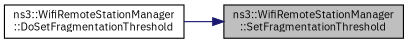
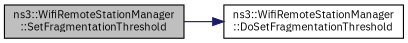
edge "ns3::WifiRemoteStationManager ::DoSetFragmentationThreshold" -> "ns3::WifiRemoteStationManager ::SetFragmentationThreshold": reversed
